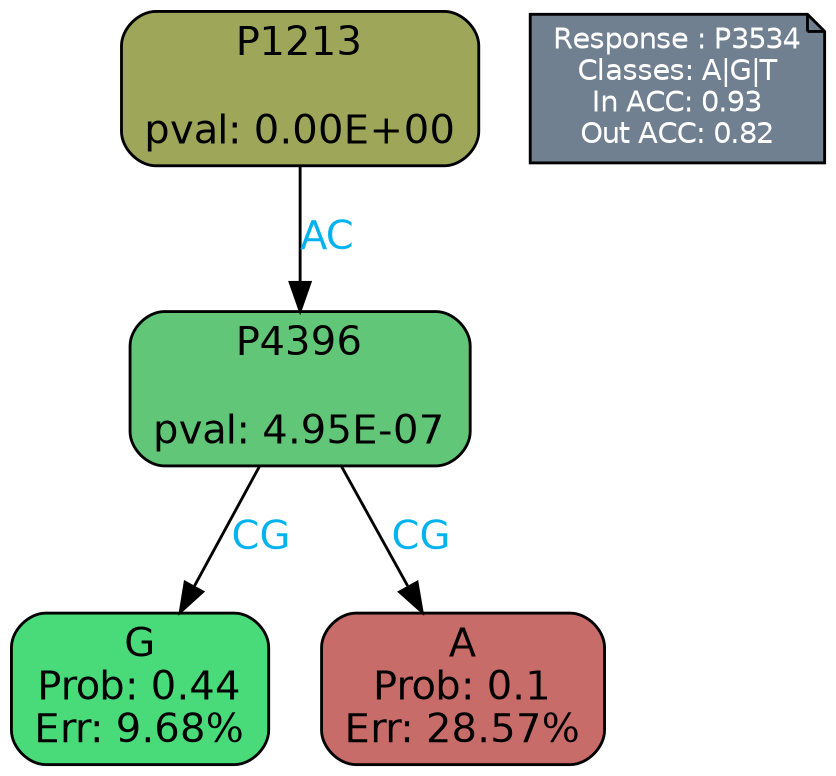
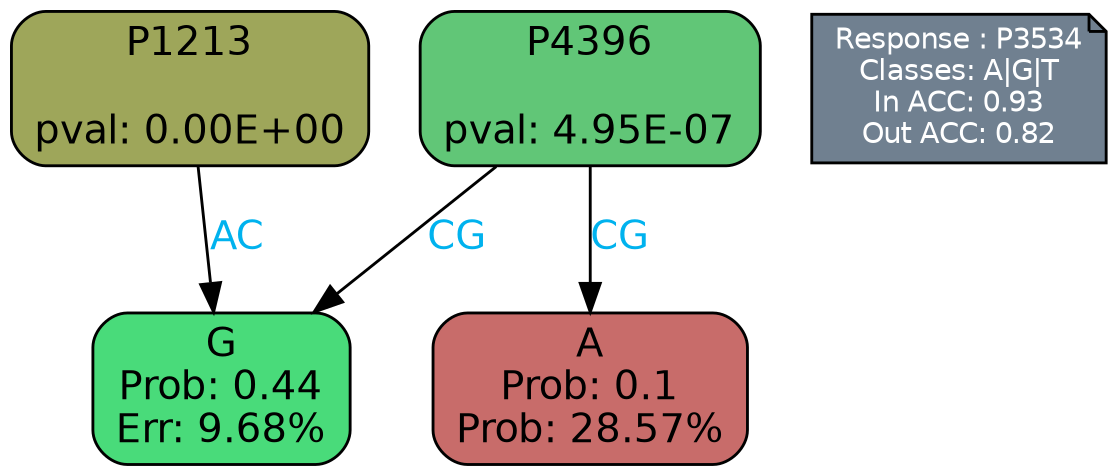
edge "P1213 pval: 0.00E+00" -> "P4396 pval: 4.95E-07": now "P1213 pval: 0.00E+00" -> "G Prob: 0.44 Err: 9.68%"
node "A Prob: 0.1 Err: 28.57%": label "A Prob: 0.1 Err: 28.57%" -> "A Prob: 0.1 Prob: 28.57%"
